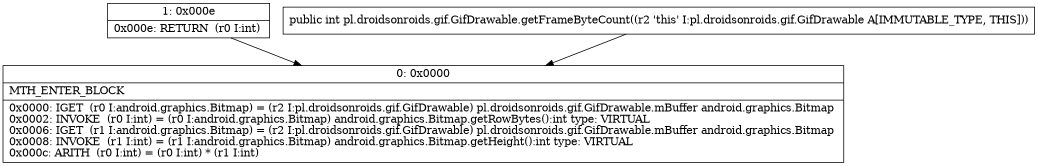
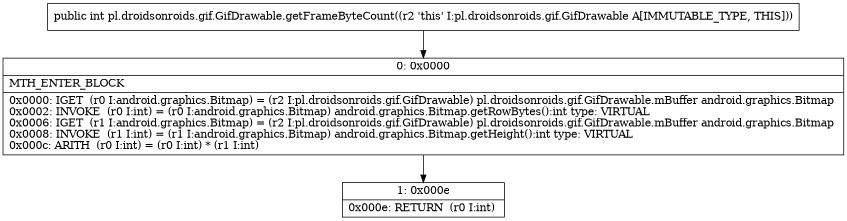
edge "1: 0x000e" -> "0: 0x0000": reversed
